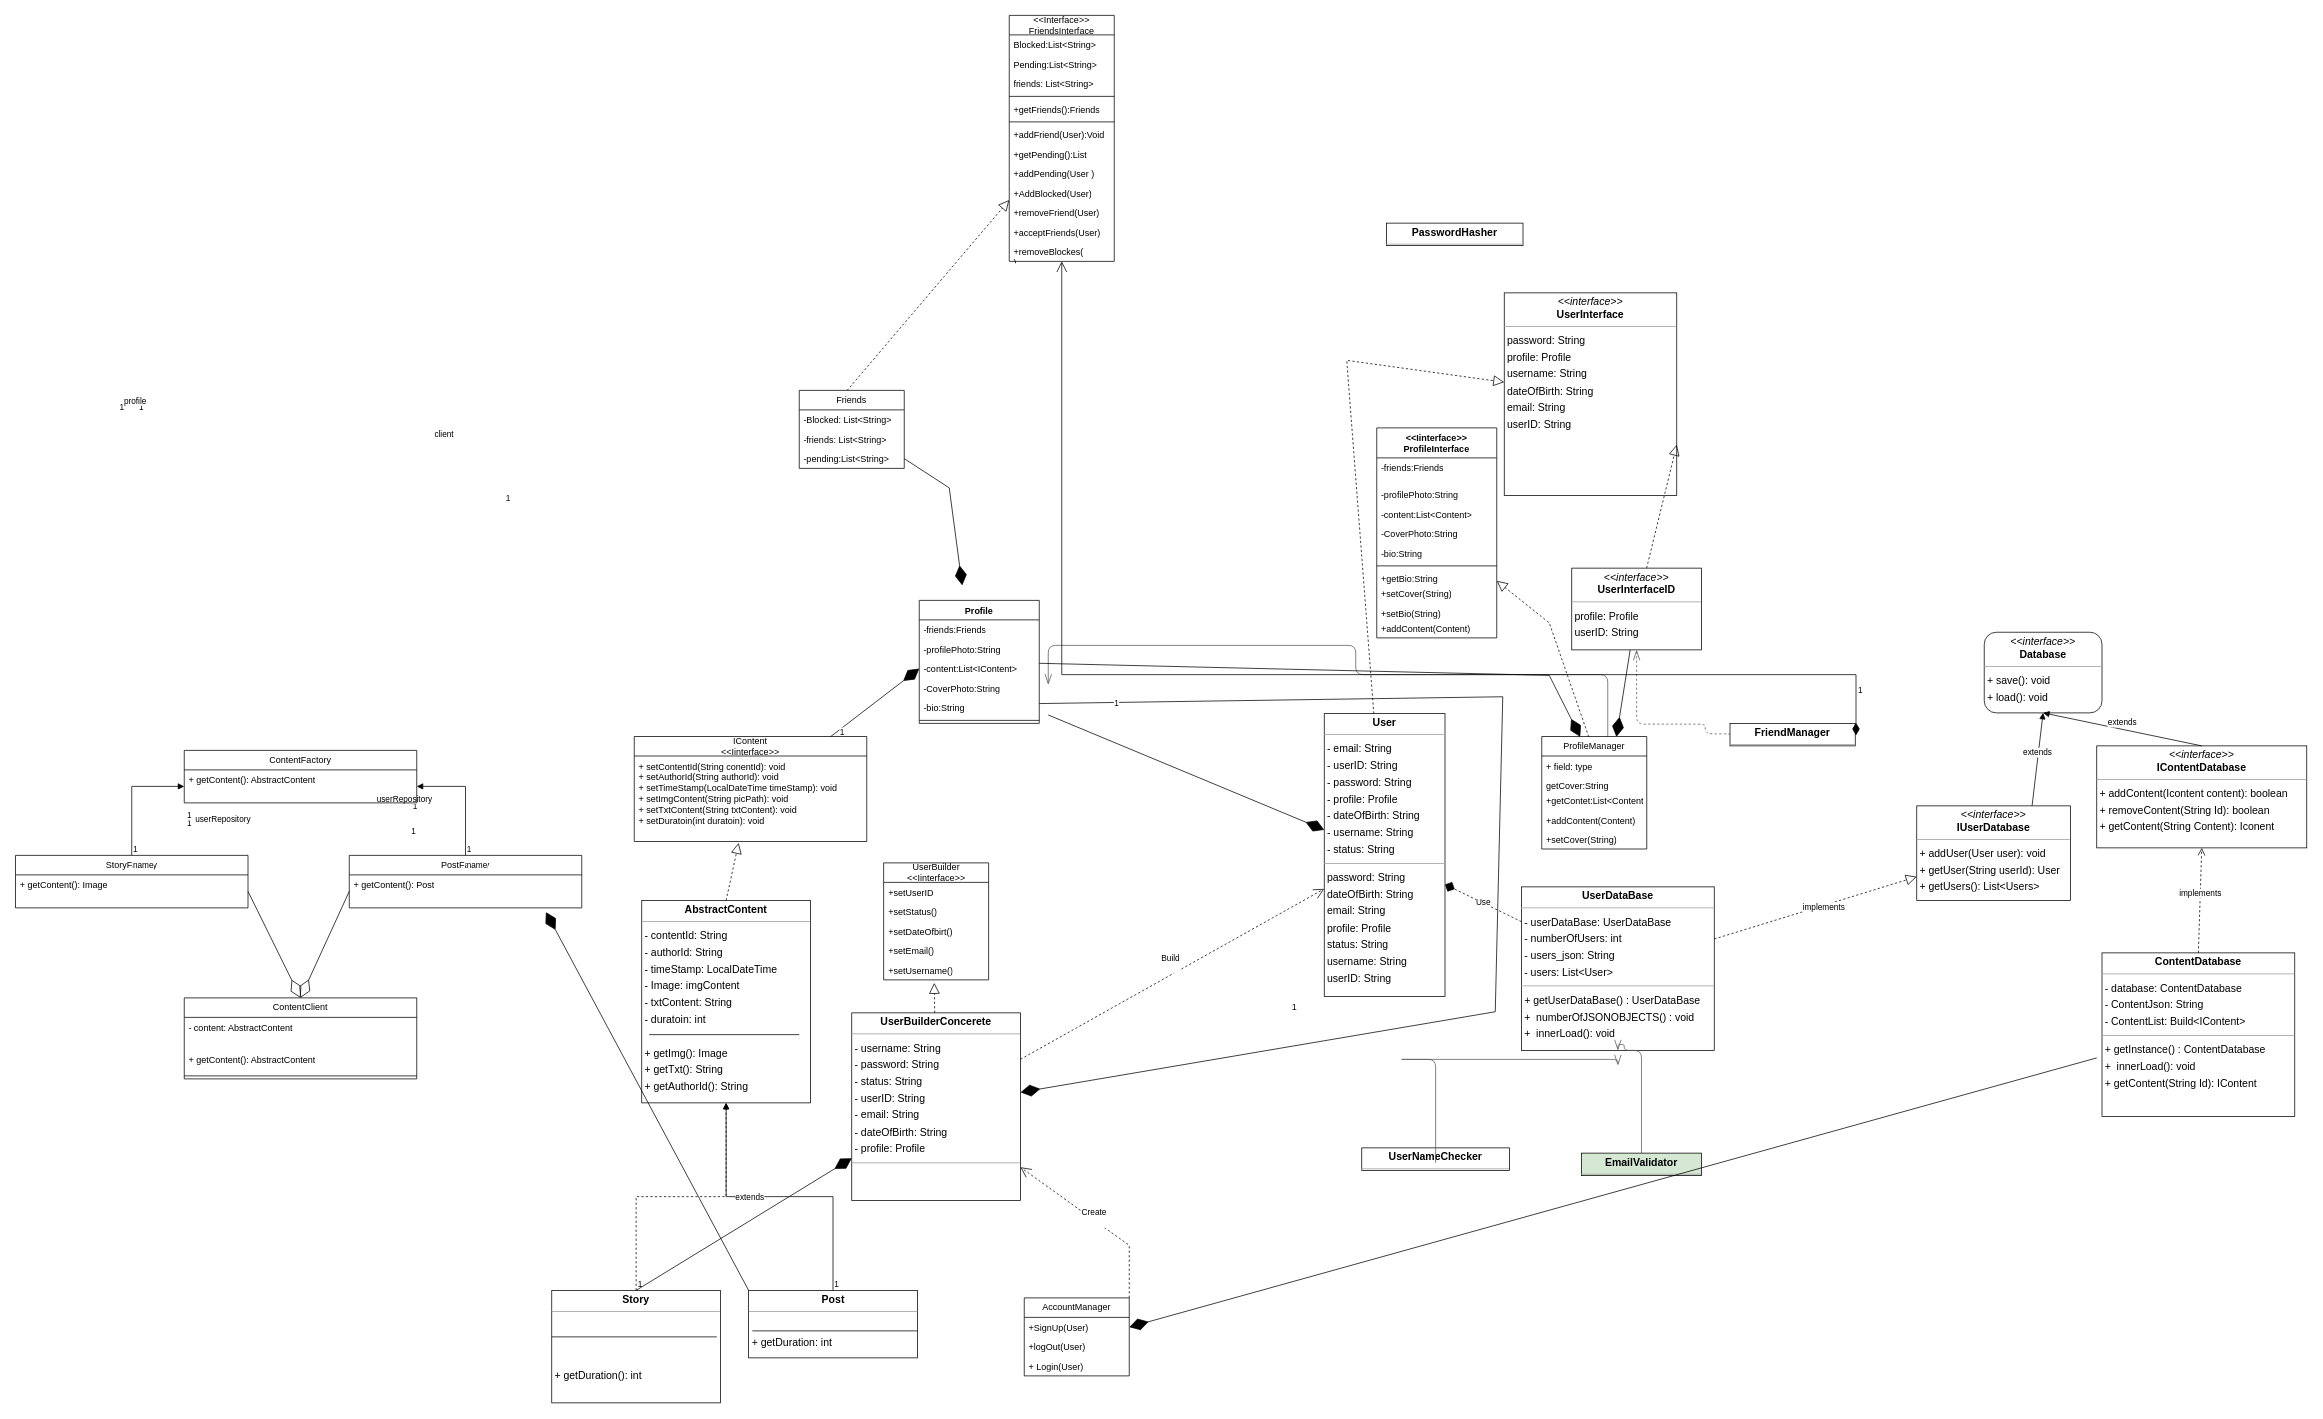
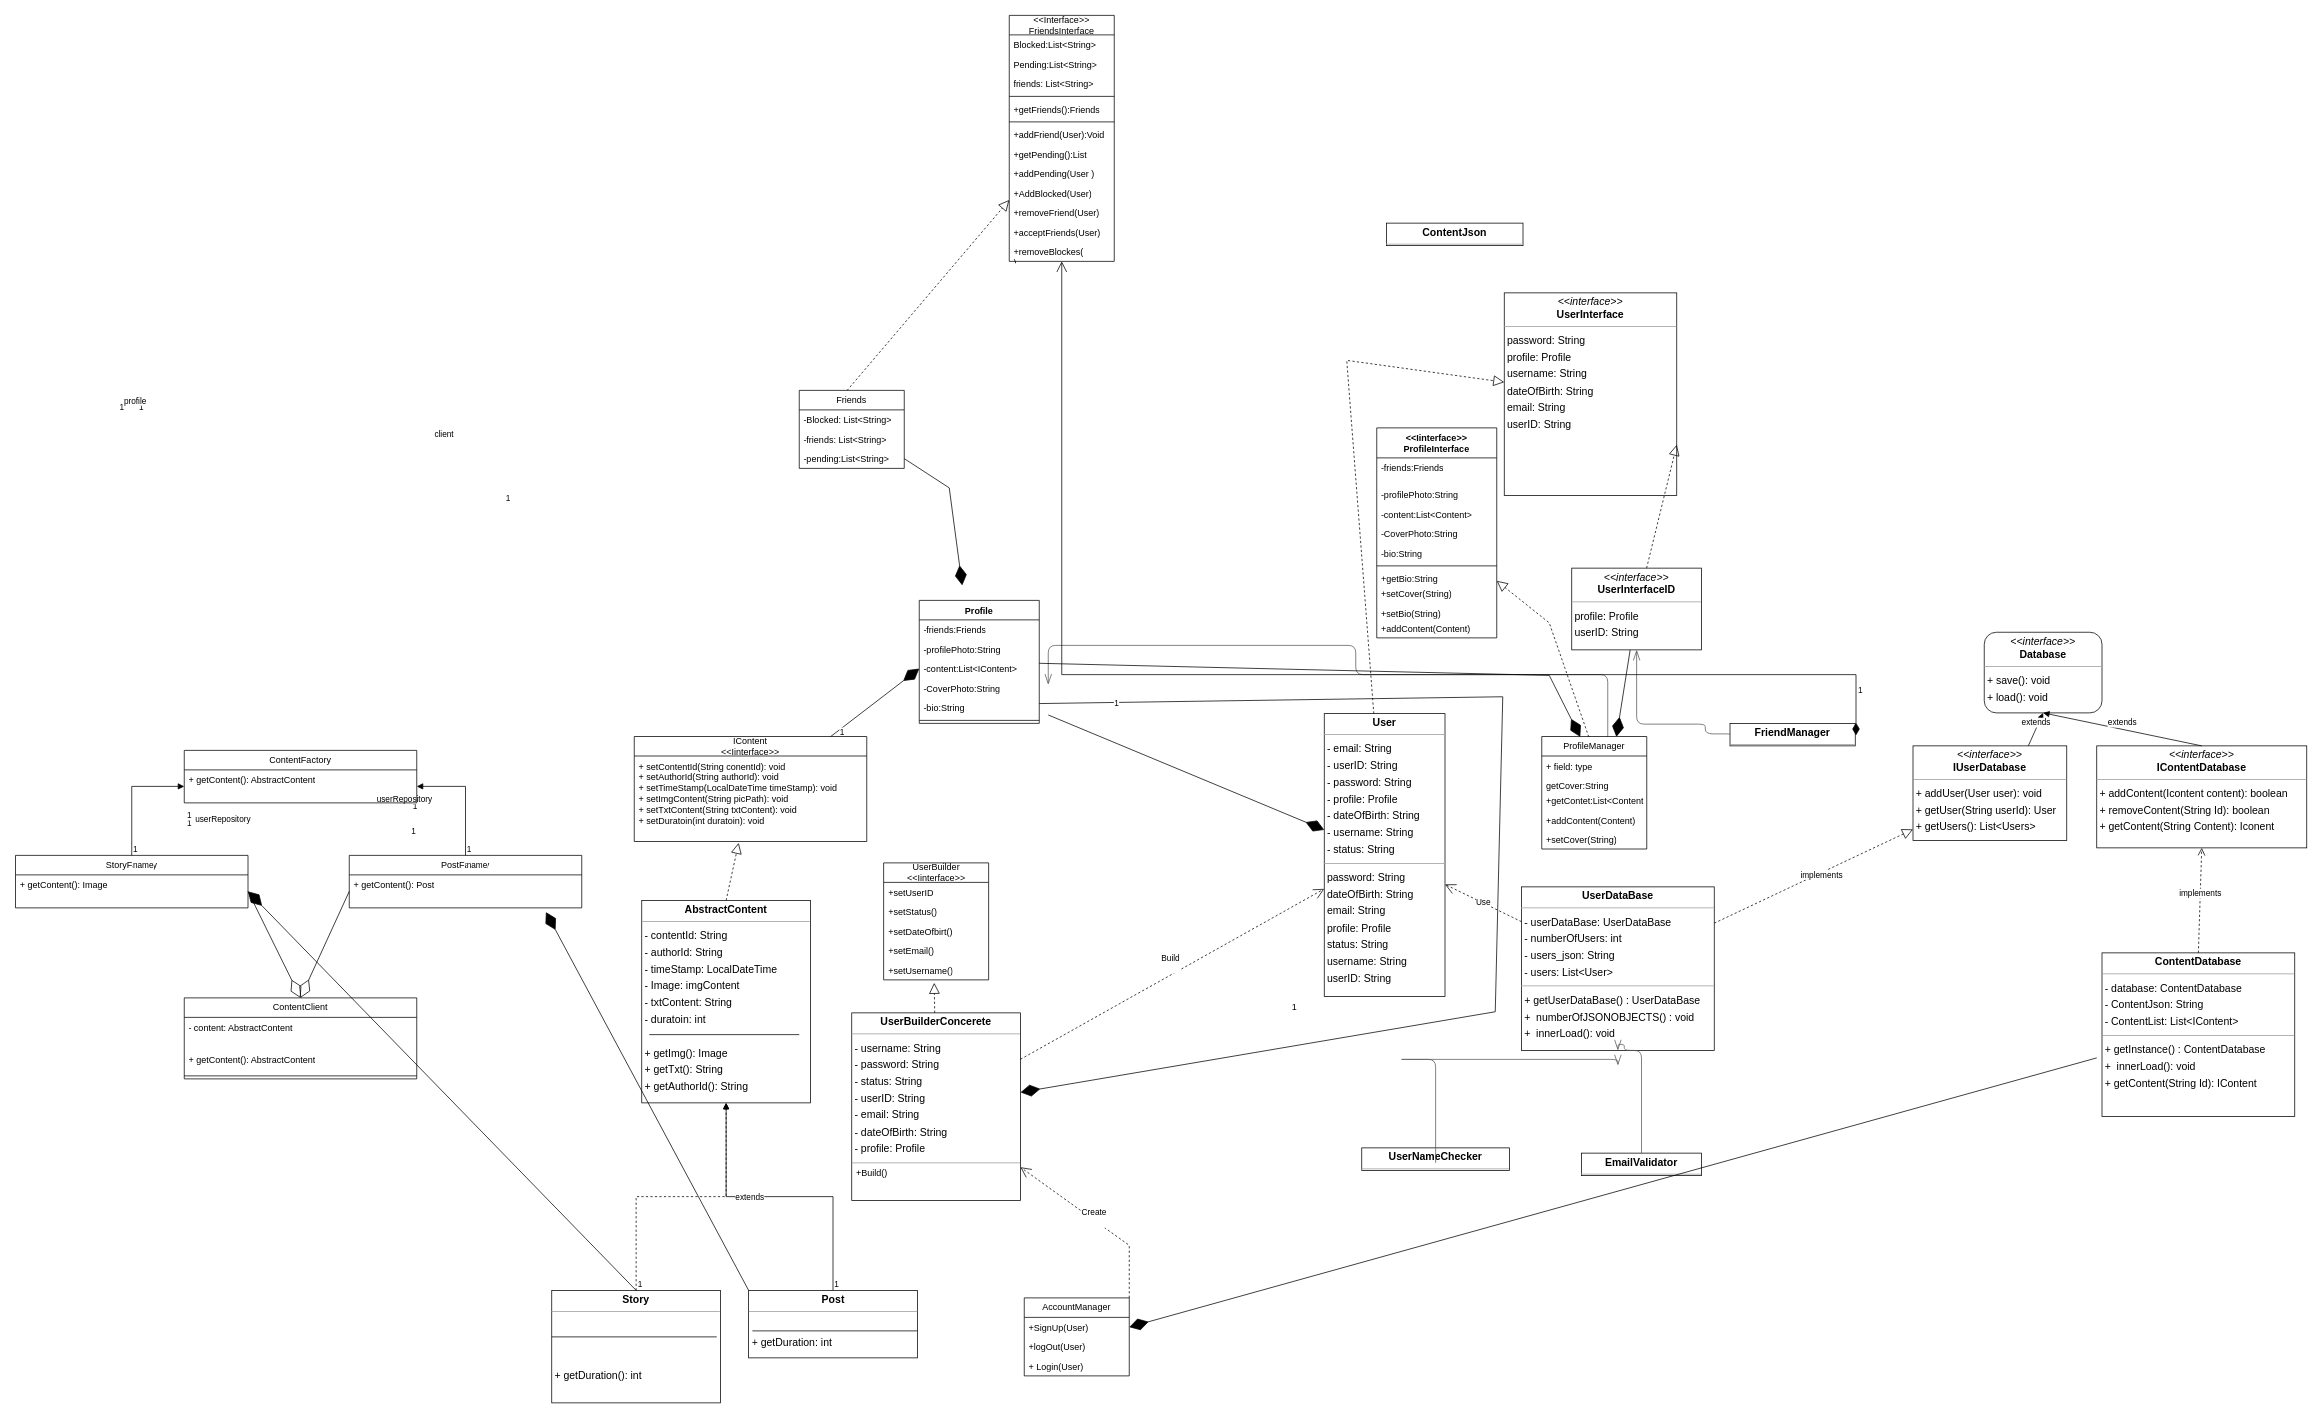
node "PasswordHasher": label "PasswordHasher" -> "ContentJson"
edge "<<interface>> UserInterfaceID profile: Profile userID: String" -- "FriendManager": style dashed -> solid
node "<<interface>> IUserDatabase + addUser(User user): void + getUser(String userId): User + getUsers(): List<Users>": moved (1994, 853) -> (1990, 793)
edge "UserDataBase - userDataBase: UserDataBase - numberOfUsers: int - users_json: String - users: List<User> + getUserDataBase() : UserDataBase + numberOfJSONOBJECTS() : void + innerLoad(): void" -> "User - email: String - userID: String - password: String - profile: Profile - dateOfBirth: String - username: String - status: String password: String dateOfBirth: String email: String profile: Profile status: String username: String userID: String": arrowhead diamond -> open
node "ContentDatabase - database: ContentDatabase - ContentJson: String - ContentList: Build<IContent> + getInstance() : ContentDatabase + innerLoad(): void + getContent(String Id): IContent": label "ContentDatabase - database: ContentDatabase - ContentJson: String - ContentList: Build<IContent> + getInstance() : ContentDatabase + innerLoad(): void + getContent(String Id): IContent" -> "ContentDatabase - database: ContentDatabase - ContentJson: String - ContentList: List<IContent> + getInstance() : ContentDatabase + innerLoad(): void + getContent(String Id): IContent"
node "EmailValidator": fillcolor #d5e8d4 -> #ffffff
node "+Build()": added
edge "Story + getDuration(): int" -> "UserBuilderConcerete - username: String - password: String - status: String - userID: String - email: String - dateOfBirth: String - profile: Profile": now "Story + getDuration(): int" -> "+ getContent(): Image"
